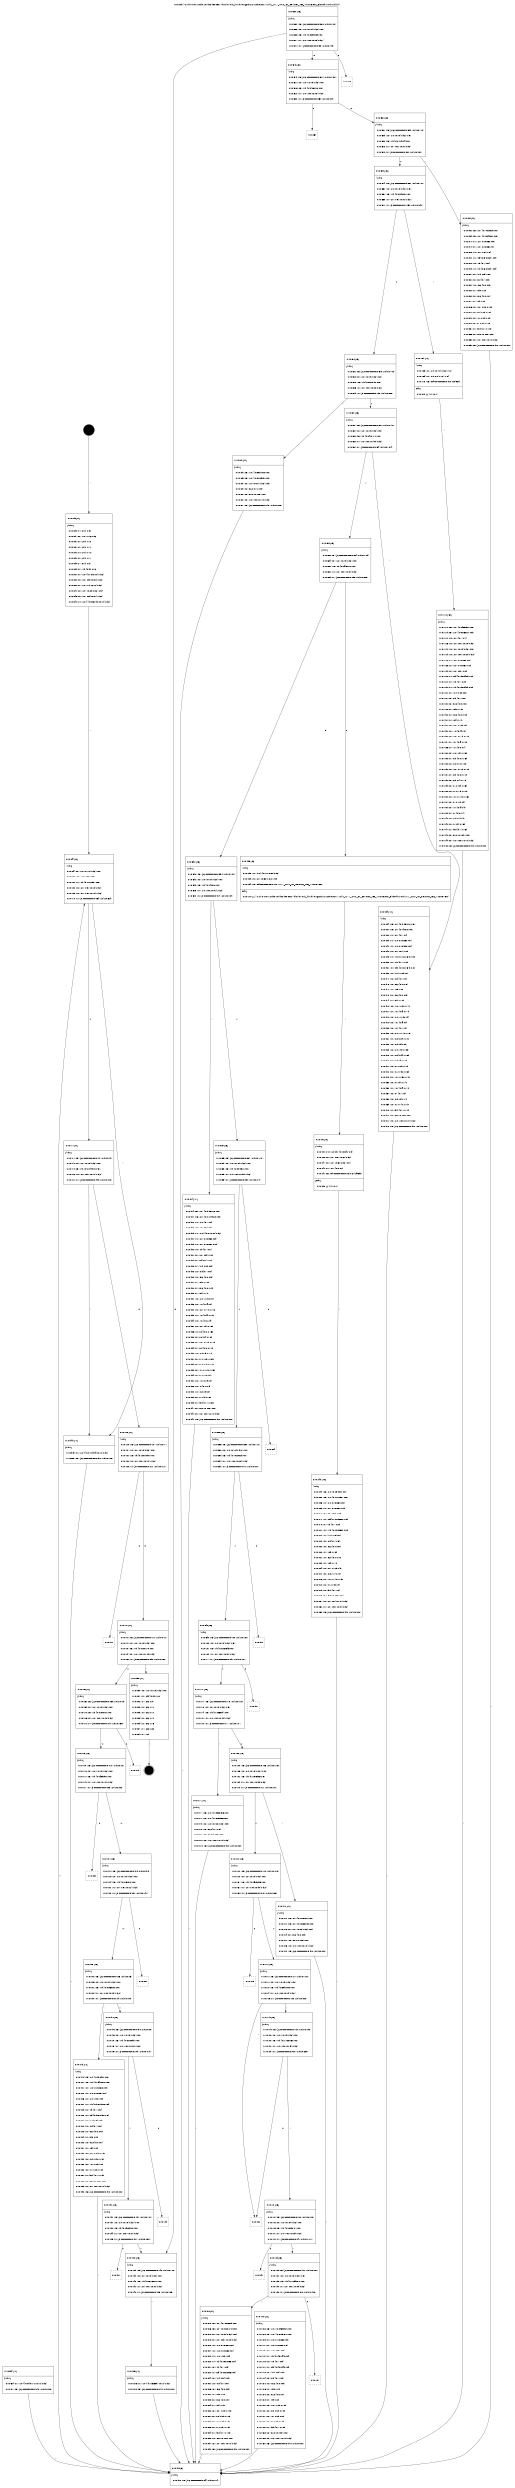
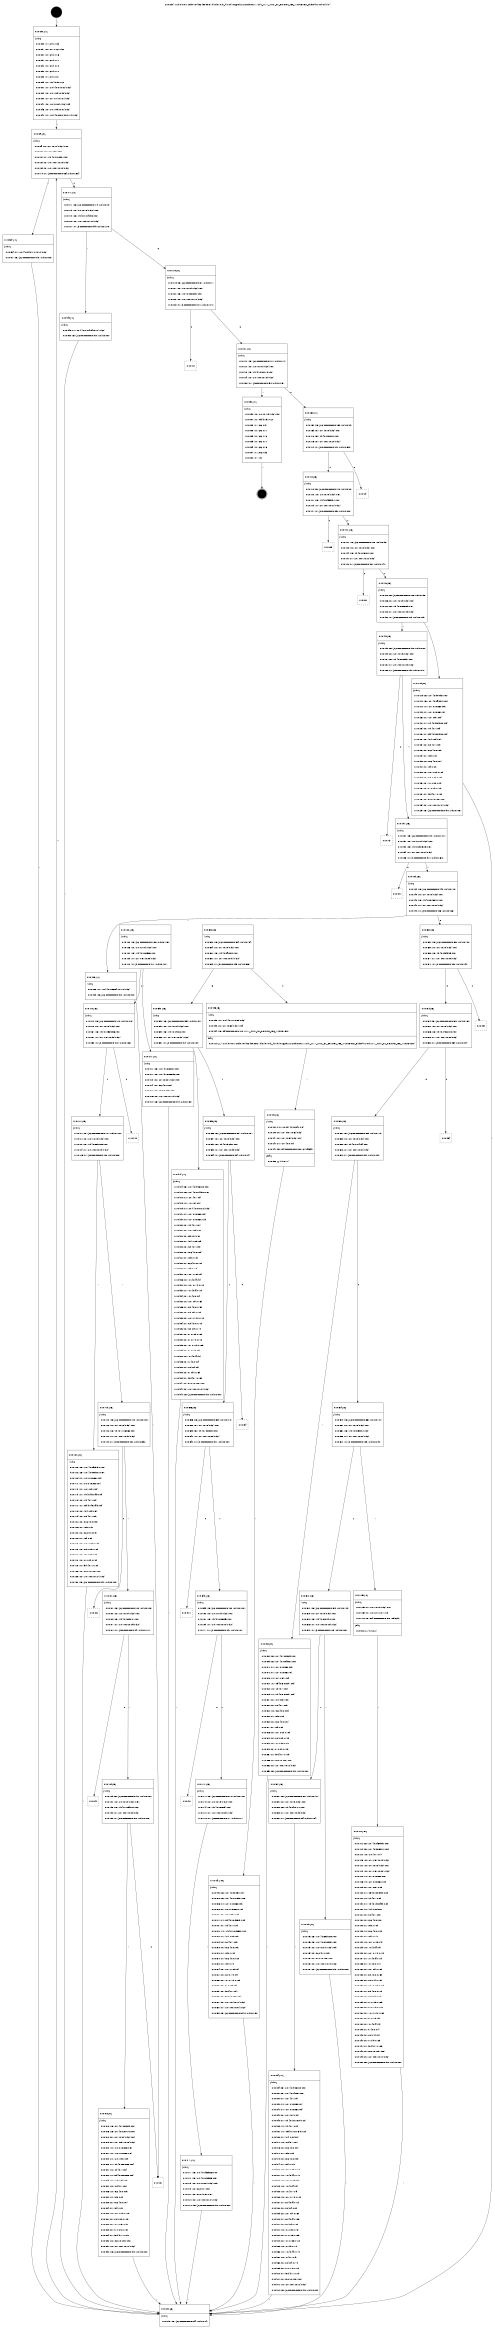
edge "0x401581 [25]" -> "0x40159a [25]": removed, label "6"
edge "0x401504 [25]" -> "0x4014eb [25]": reversed
edge "0x4013ff [23]" -> "0x401bfc [12]": now "0x4013ff [23]" -> "0x40195f [12]"
edge "0x401617 [25]" -> "0x401630 [25]": removed, label "3"
edge "0x401662 [25]" -> "0x4019a3": now "0x401662 [25]" -> "0x401703 [88]"
edge "0x401805 [12]" -> "0x401d79 [5]": now "0x401805 [12]" -> "0x4016c6"
